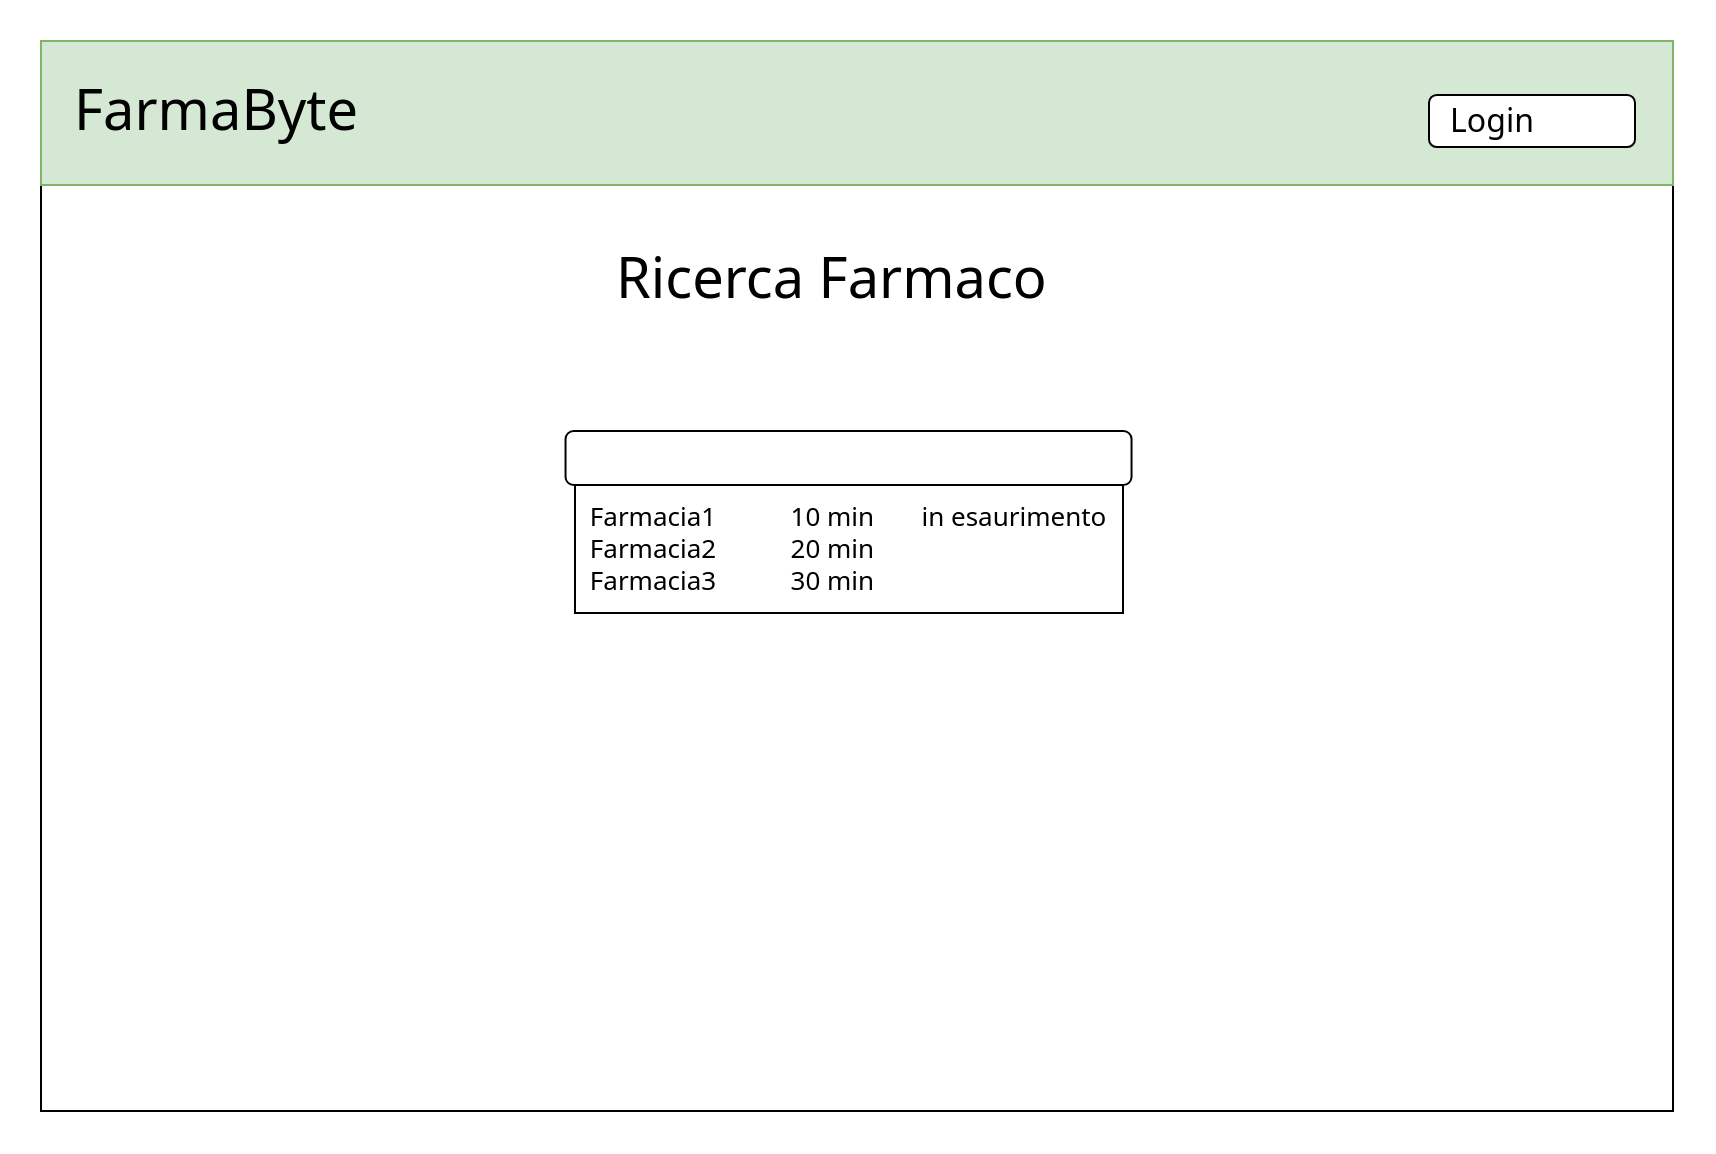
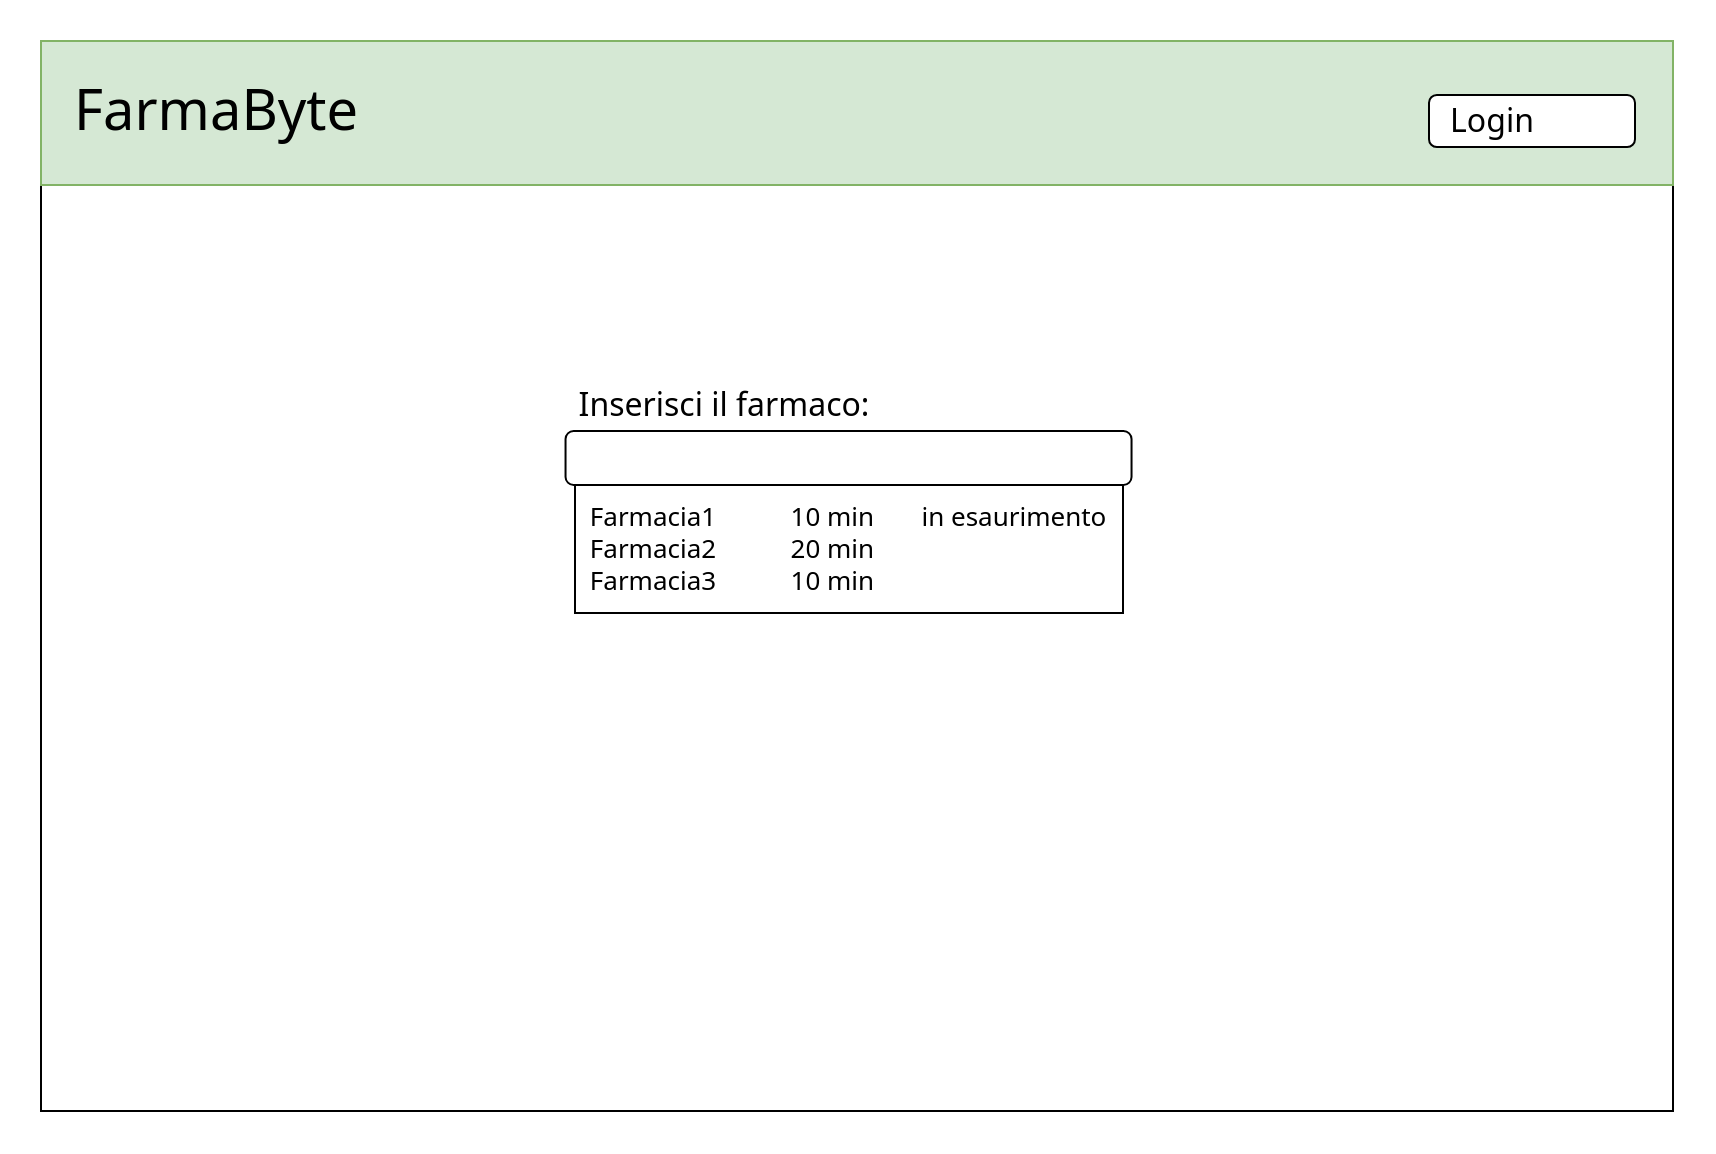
node "Ricerca Farmaco": removed
node "Inserisci il farmaco:": added
node "Farmacia1 10 min in esaurimento Farmacia2 20 min Farmacia3 30 min": label "Farmacia1 10 min in esaurimento Farmacia2 20 min Farmacia3 30 min" -> "Farmacia1 10 min in esaurimento Farmacia2 20 min Farmacia3 10 min"
